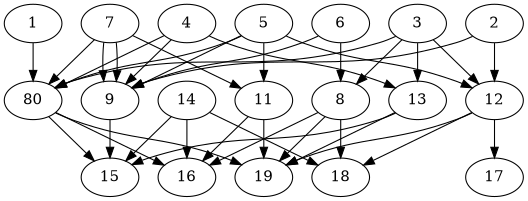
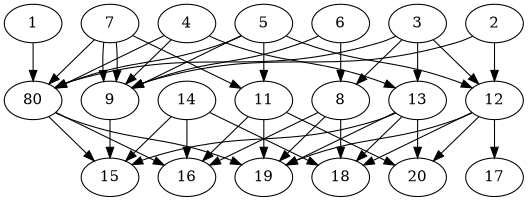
edge "13" -> "18": added
node "20": added
